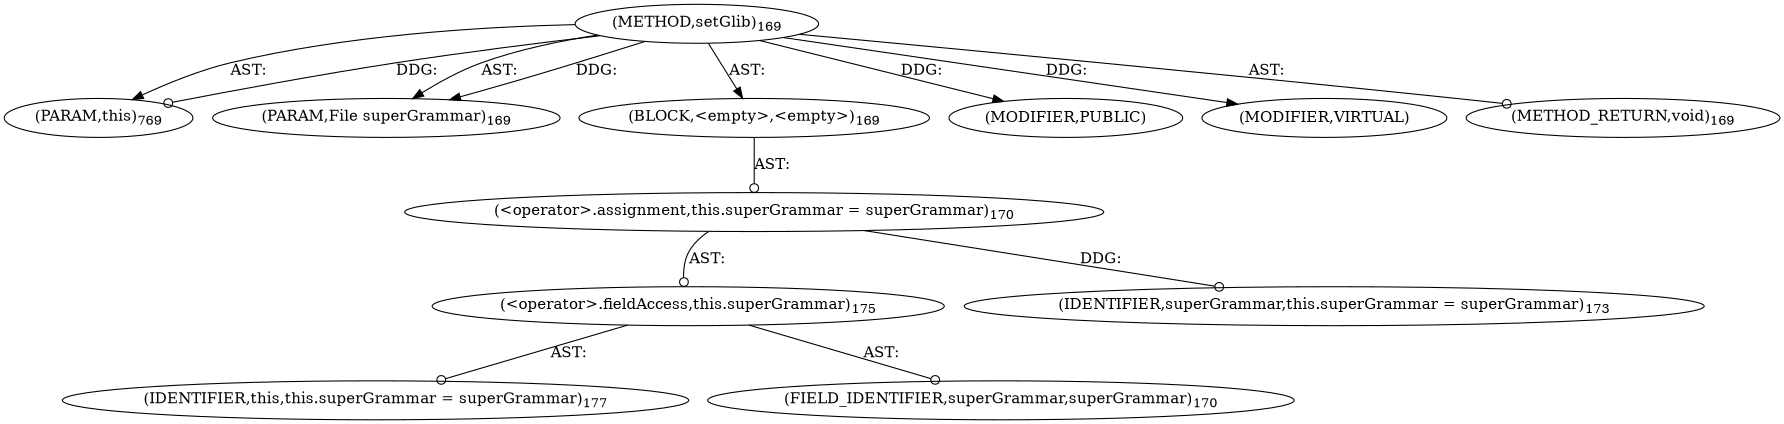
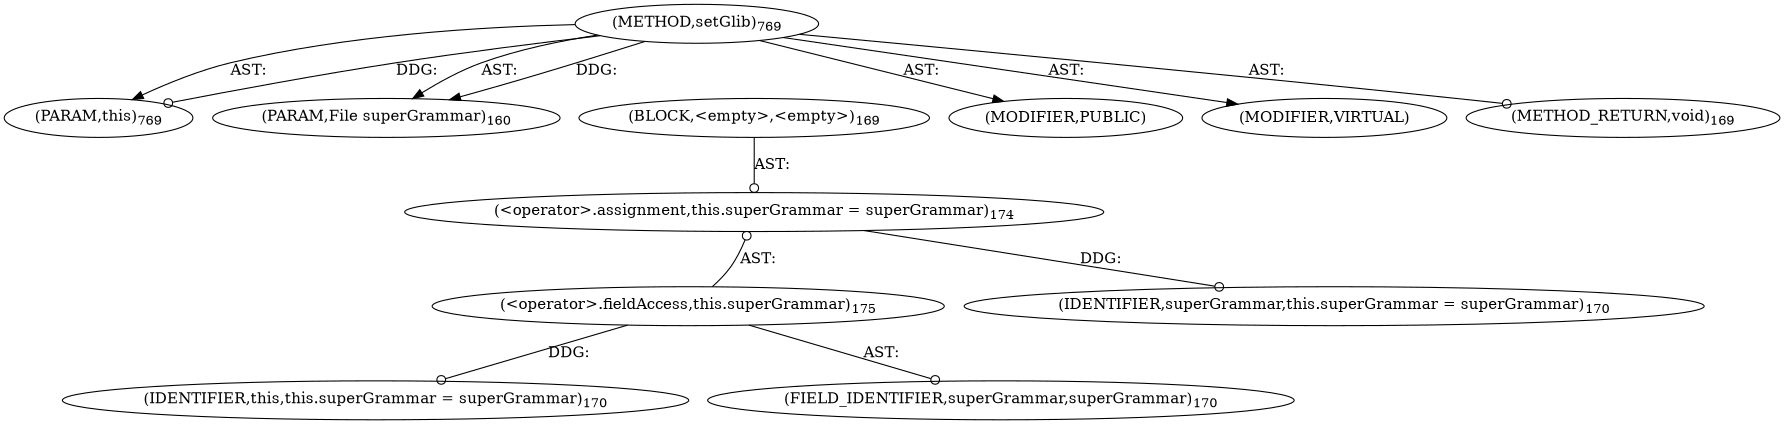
node "(METHOD,setGlib)": text "169" -> "769"
edge "(METHOD,setGlib)" -> "(BLOCK,<empty>,<empty>)": removed, label "AST:"
edge "(METHOD,setGlib)" -> "(MODIFIER,PUBLIC)": label "DDG: " -> "AST: "
edge "(METHOD,setGlib)" -> "(MODIFIER,VIRTUAL)": label "DDG: " -> "AST: "
node "(PARAM,File superGrammar)": text "169" -> "160"
node "(<operator>.assignment,this.superGrammar = superGrammar)": text "170" -> "174"
edge "(<operator>.assignment,this.superGrammar = superGrammar)" -> "(<operator>.fieldAccess,this.superGrammar)": reversed
node "(IDENTIFIER,superGrammar,this.superGrammar = superGrammar)": text "173" -> "170"
edge "(<operator>.fieldAccess,this.superGrammar)" -> "(IDENTIFIER,this,this.superGrammar = superGrammar)": label "AST: " -> "DDG: "
node "(IDENTIFIER,this,this.superGrammar = superGrammar)": text "177" -> "170"
